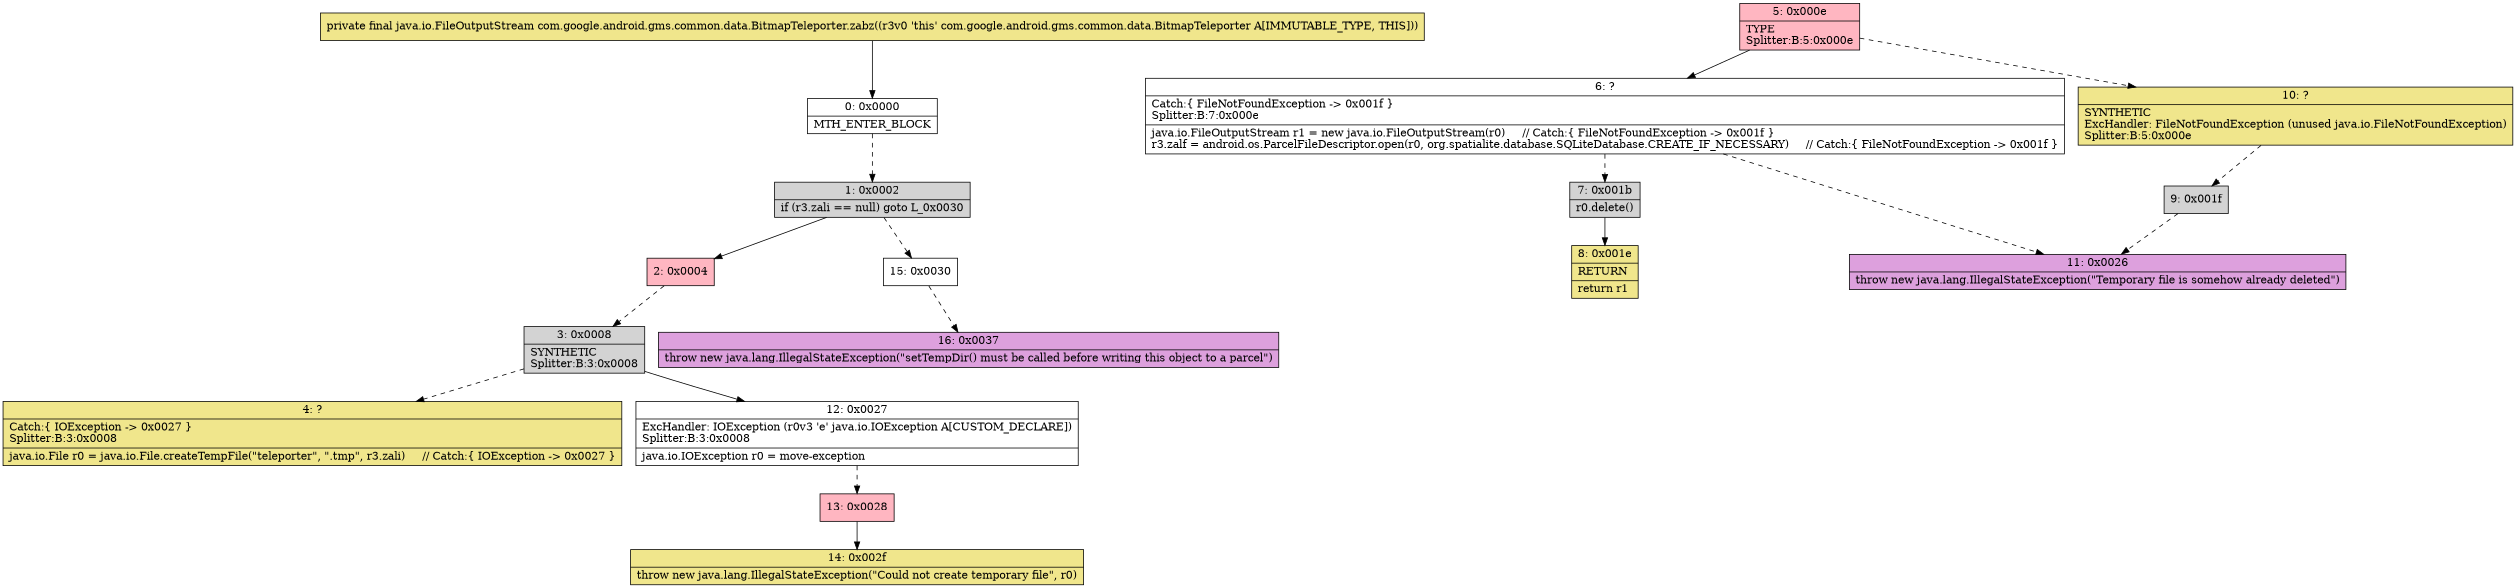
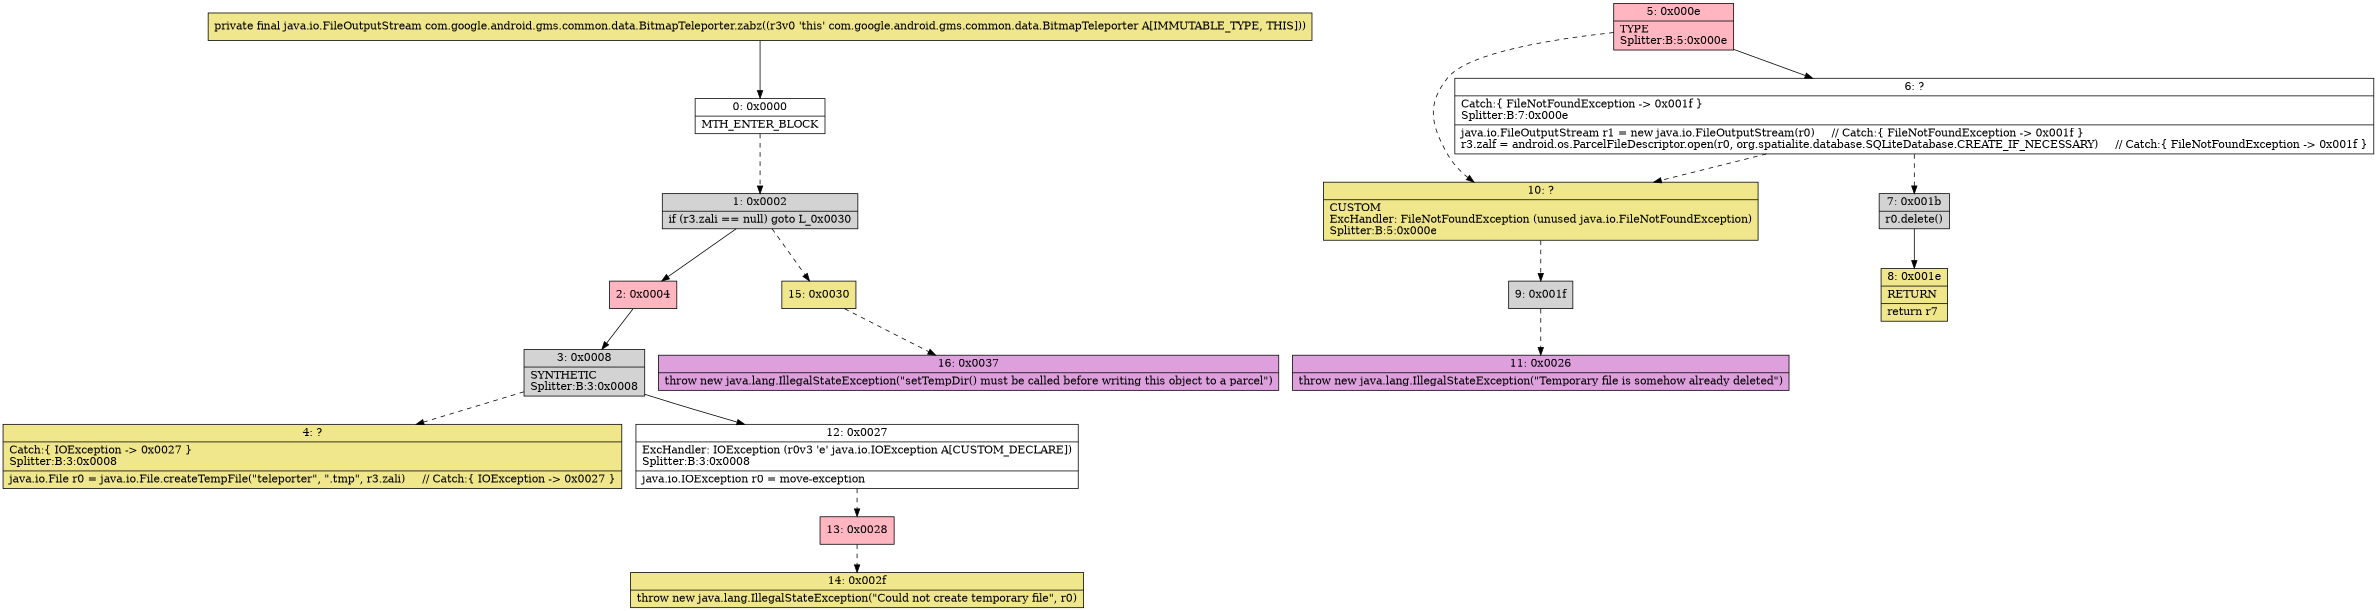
node "10: ?": text "SYNTHETIC" -> "CUSTOM"
edge "6: ?" -> "11: 0x0026": now "6: ?" -> "10: ?"
node "15: 0x0030": fillcolor white -> khaki
node "8: 0x001e": text "return r1" -> "return r7"
edge "2: 0x0004" -> "3: 0x0008": style dashed -> solid
edge "13: 0x0028" -> "14: 0x002f": style solid -> dashed
